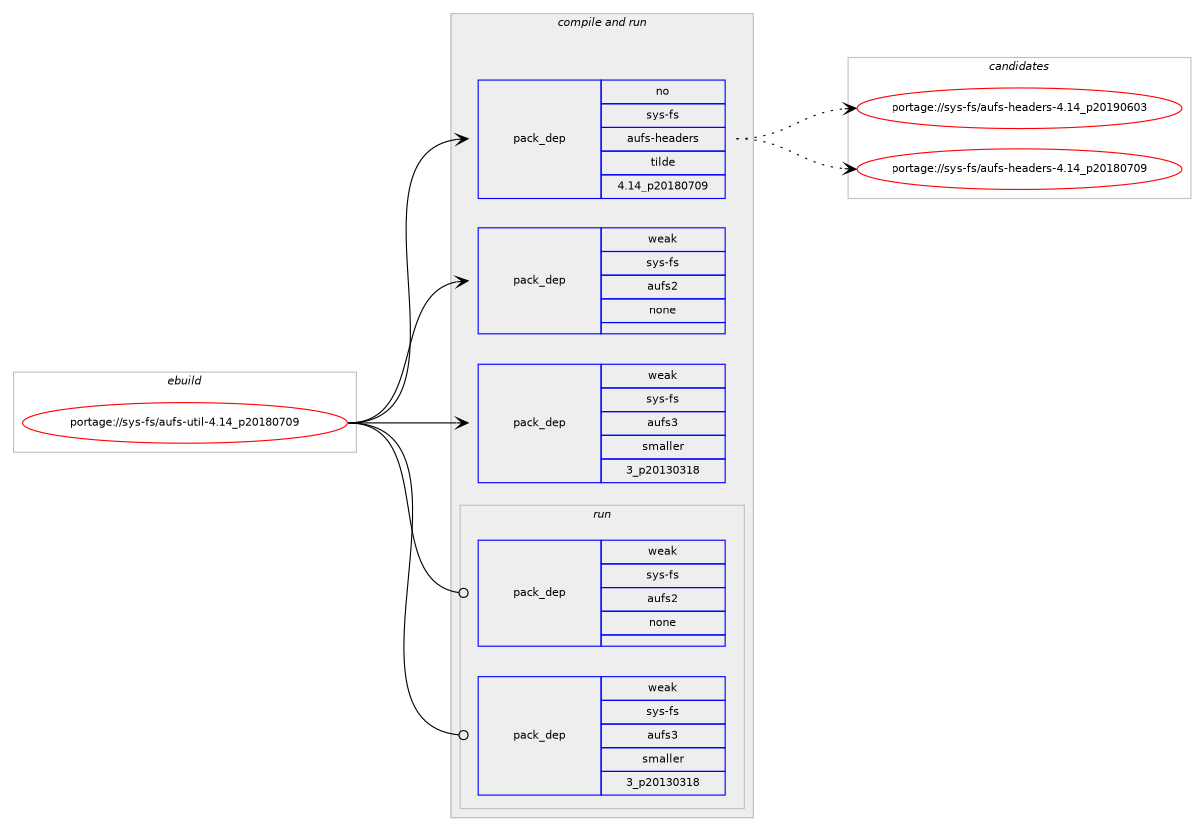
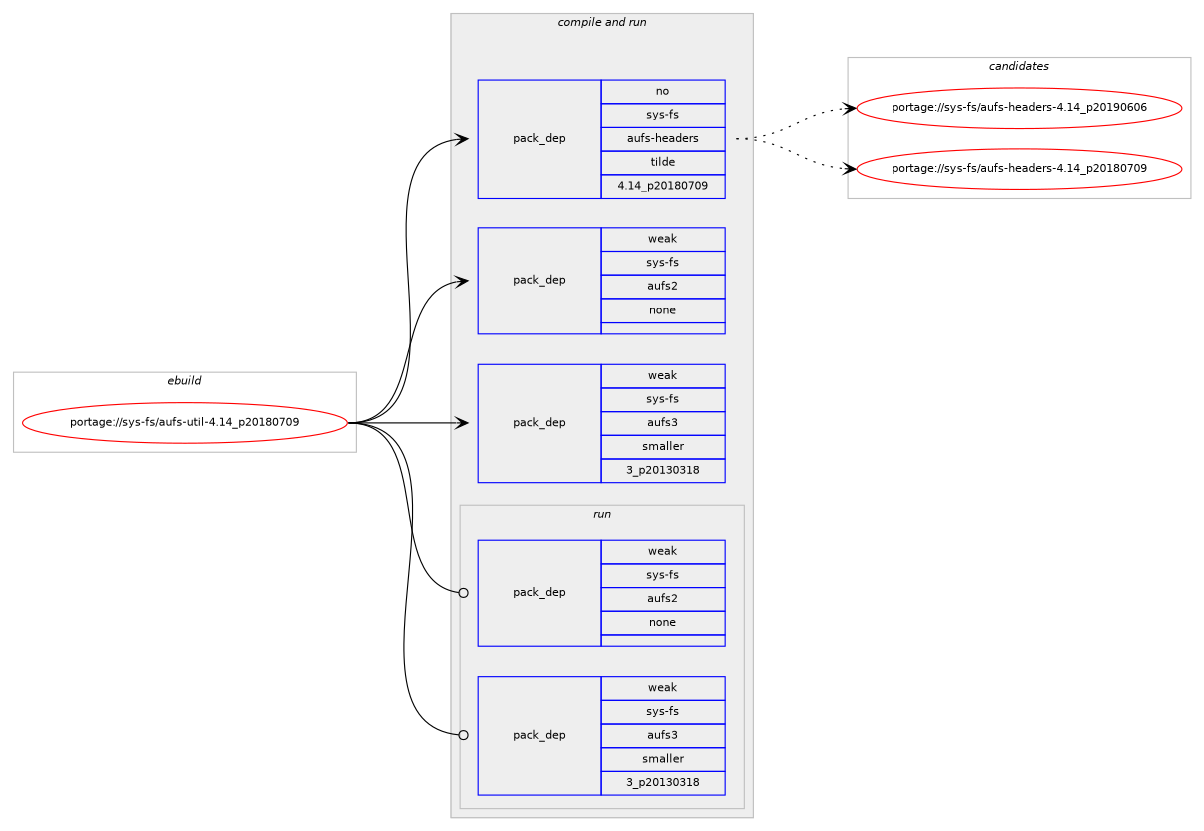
node "portage://sys-fs/aufs-headers-4.14_p20190603": label "portage://sys-fs/aufs-headers-4.14_p20190603" -> "portage://sys-fs/aufs-headers-4.14_p20190606"
